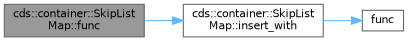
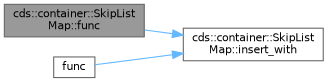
edge "cds::container::SkipList Map::insert_with" -> "func": reversed
